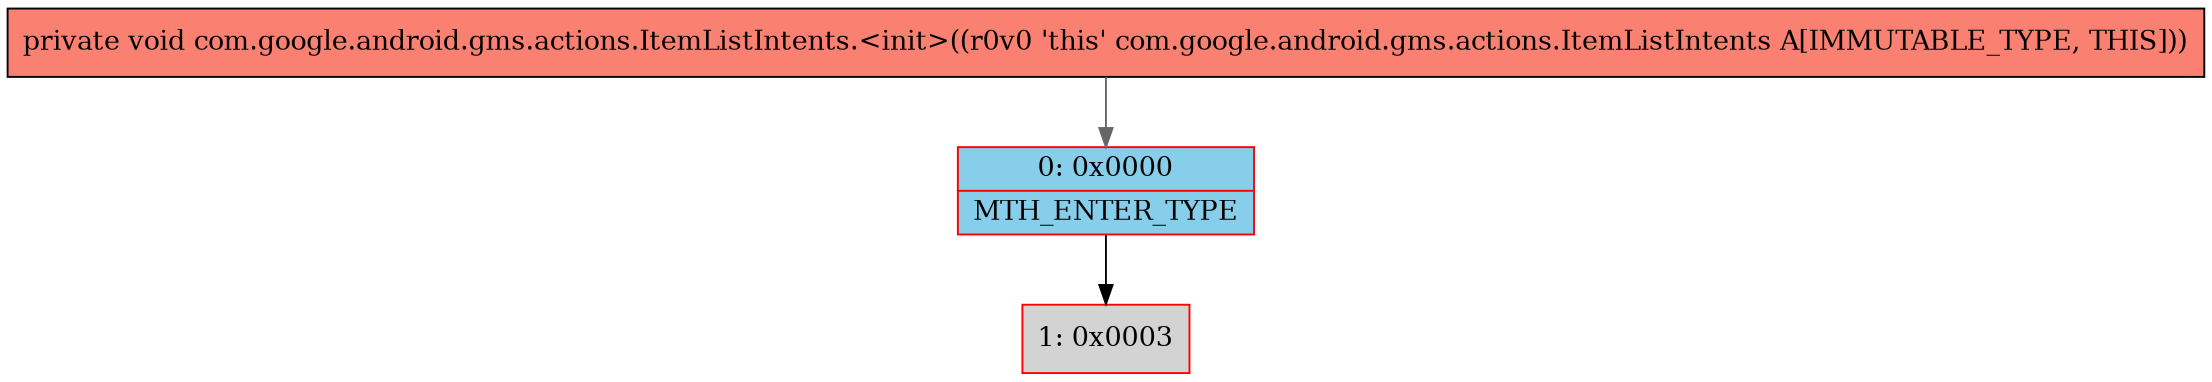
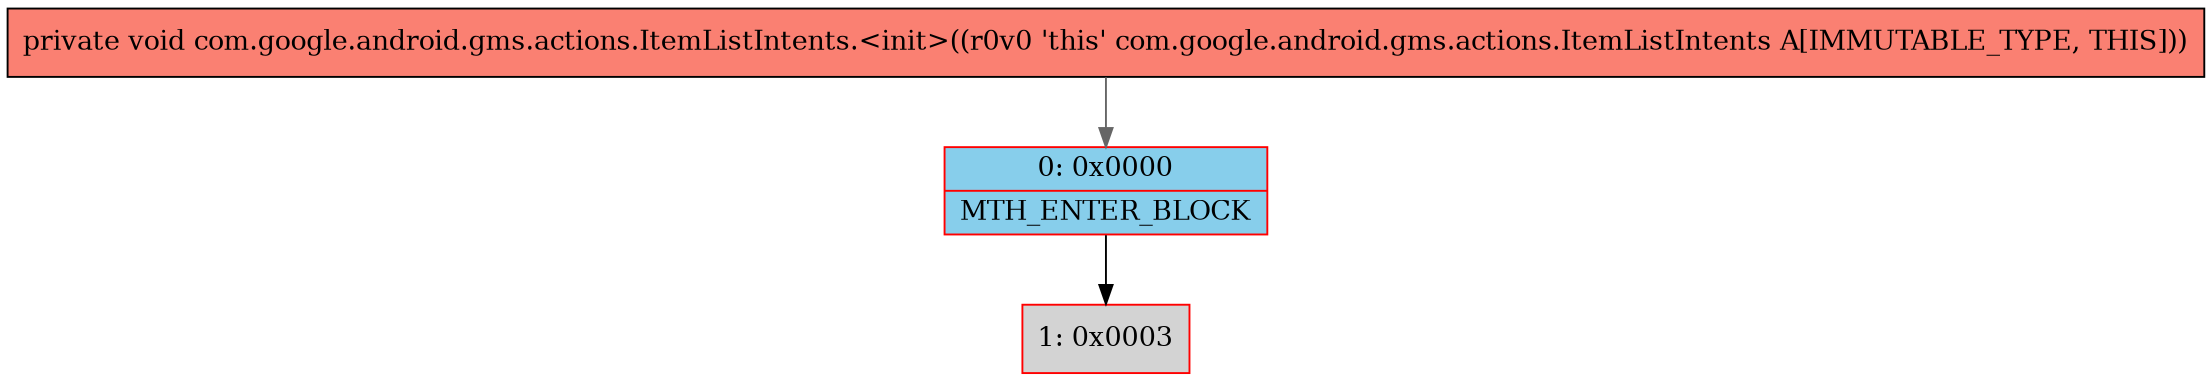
node "0: 0x0000": text "MTH_ENTER_TYPE" -> "MTH_ENTER_BLOCK"
